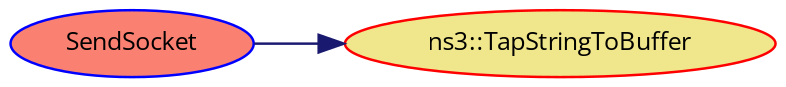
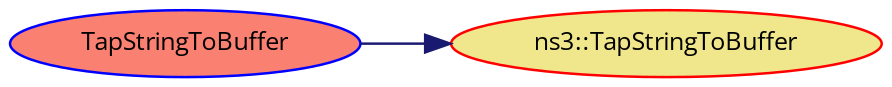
node "SendSocket": label "SendSocket" -> "TapStringToBuffer"
